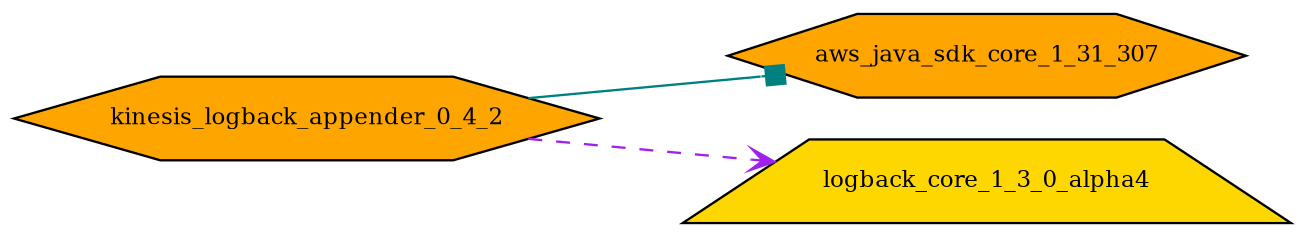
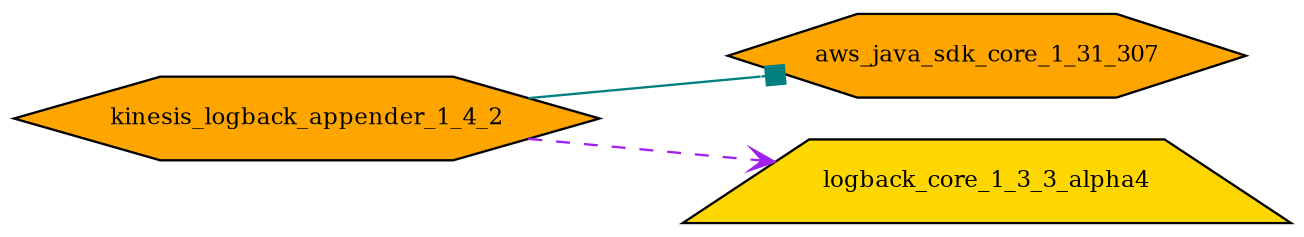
node "kinesis_logback_appender_0_4_2": label "kinesis_logback_appender_0_4_2" -> "kinesis_logback_appender_1_4_2"
node "logback_core_1_3_0_alpha4": label "logback_core_1_3_0_alpha4" -> "logback_core_1_3_3_alpha4"
